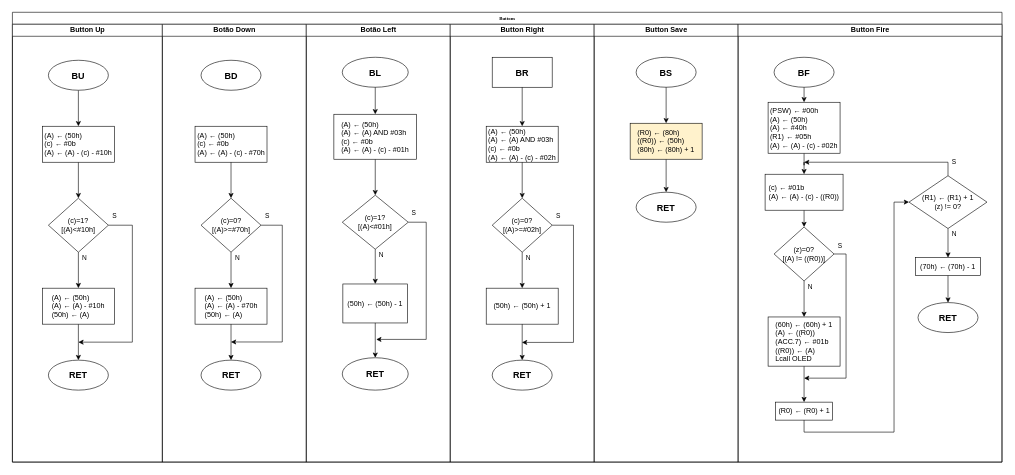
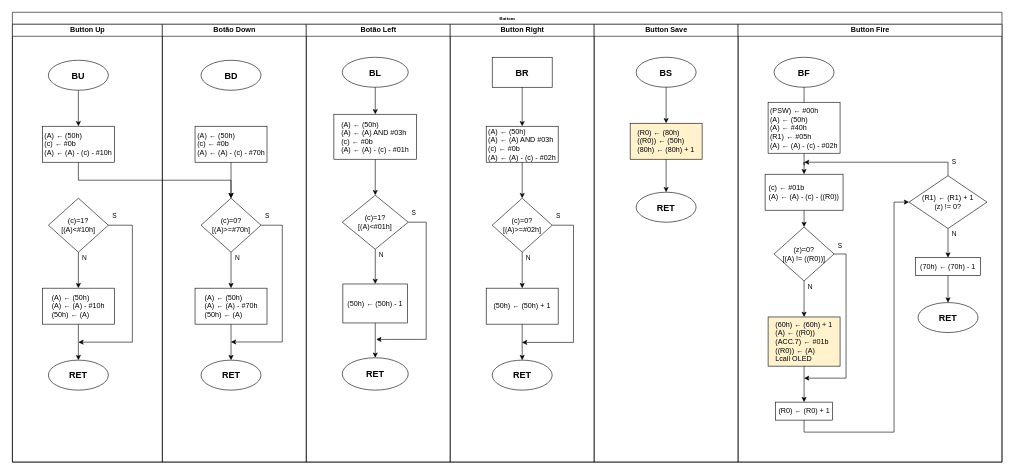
edge "BF" -> "(PSW) ← #00h (A) ← (50h) (A) ← #40h (R1) ← #05h (A) ← (A) - (c) - #02h": arrowhead classic -> none
edge "(A) ← (50h) (c) ← #0b (A) ← (A) - (c) - #10h" -> "(c)=1? [(A)<#10h]": now "(A) ← (50h) (c) ← #0b (A) ← (A) - (c) - #10h" -> "(c)=0? [(A)>=#70h]"
node "(60h) ← (60h) + 1 (A) ← ((R0)) (ACC.7) ← #01b ((R0)) ← (A) Lcall OLED": fillcolor #ffffff -> #fff2cc
